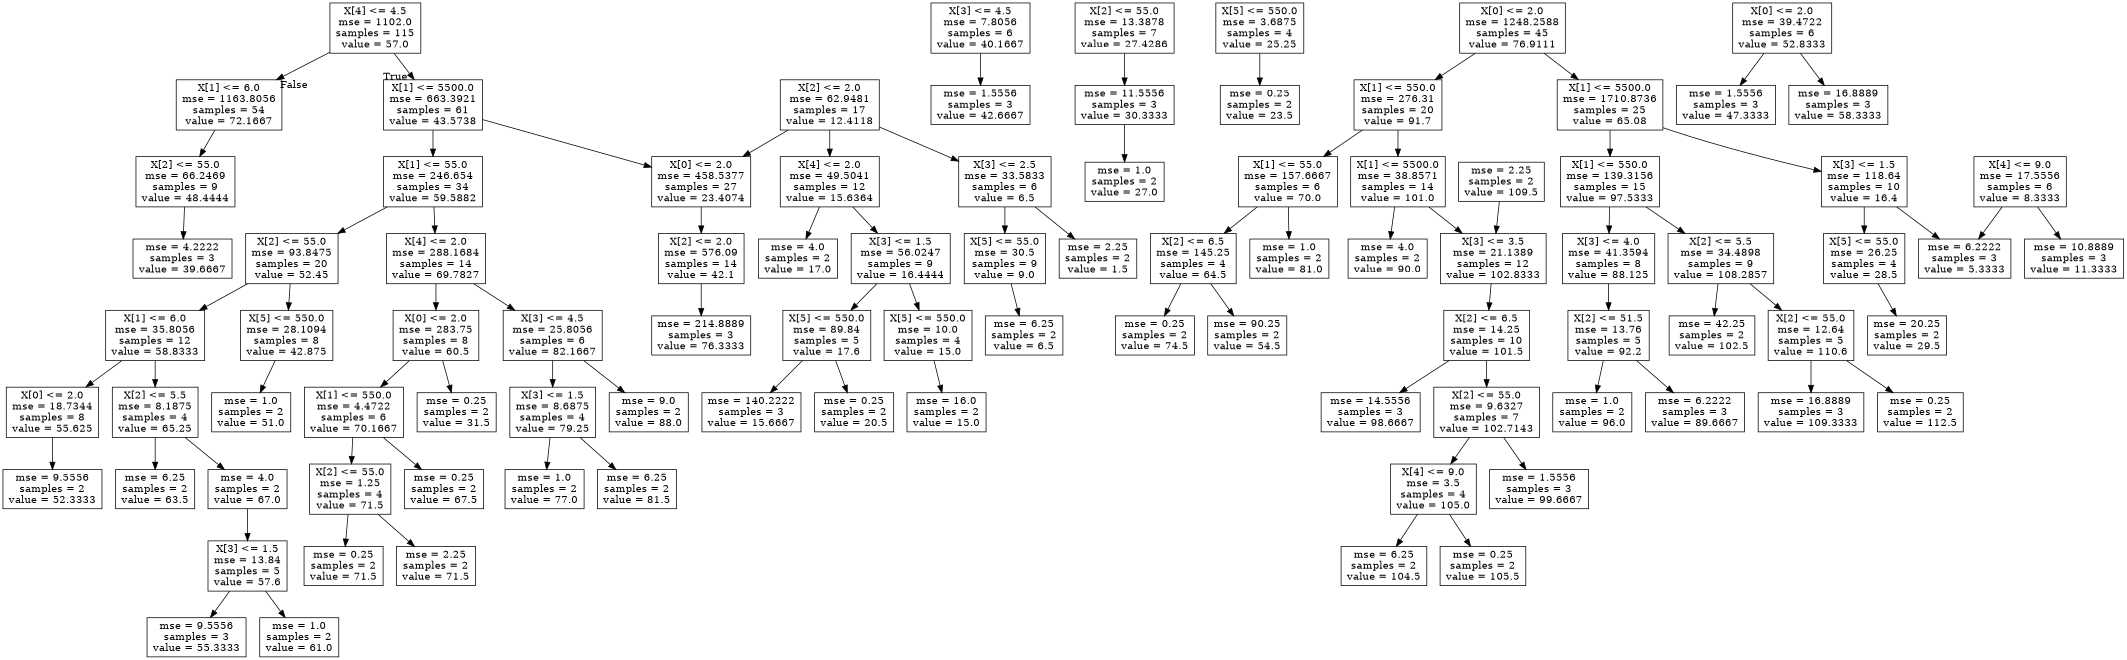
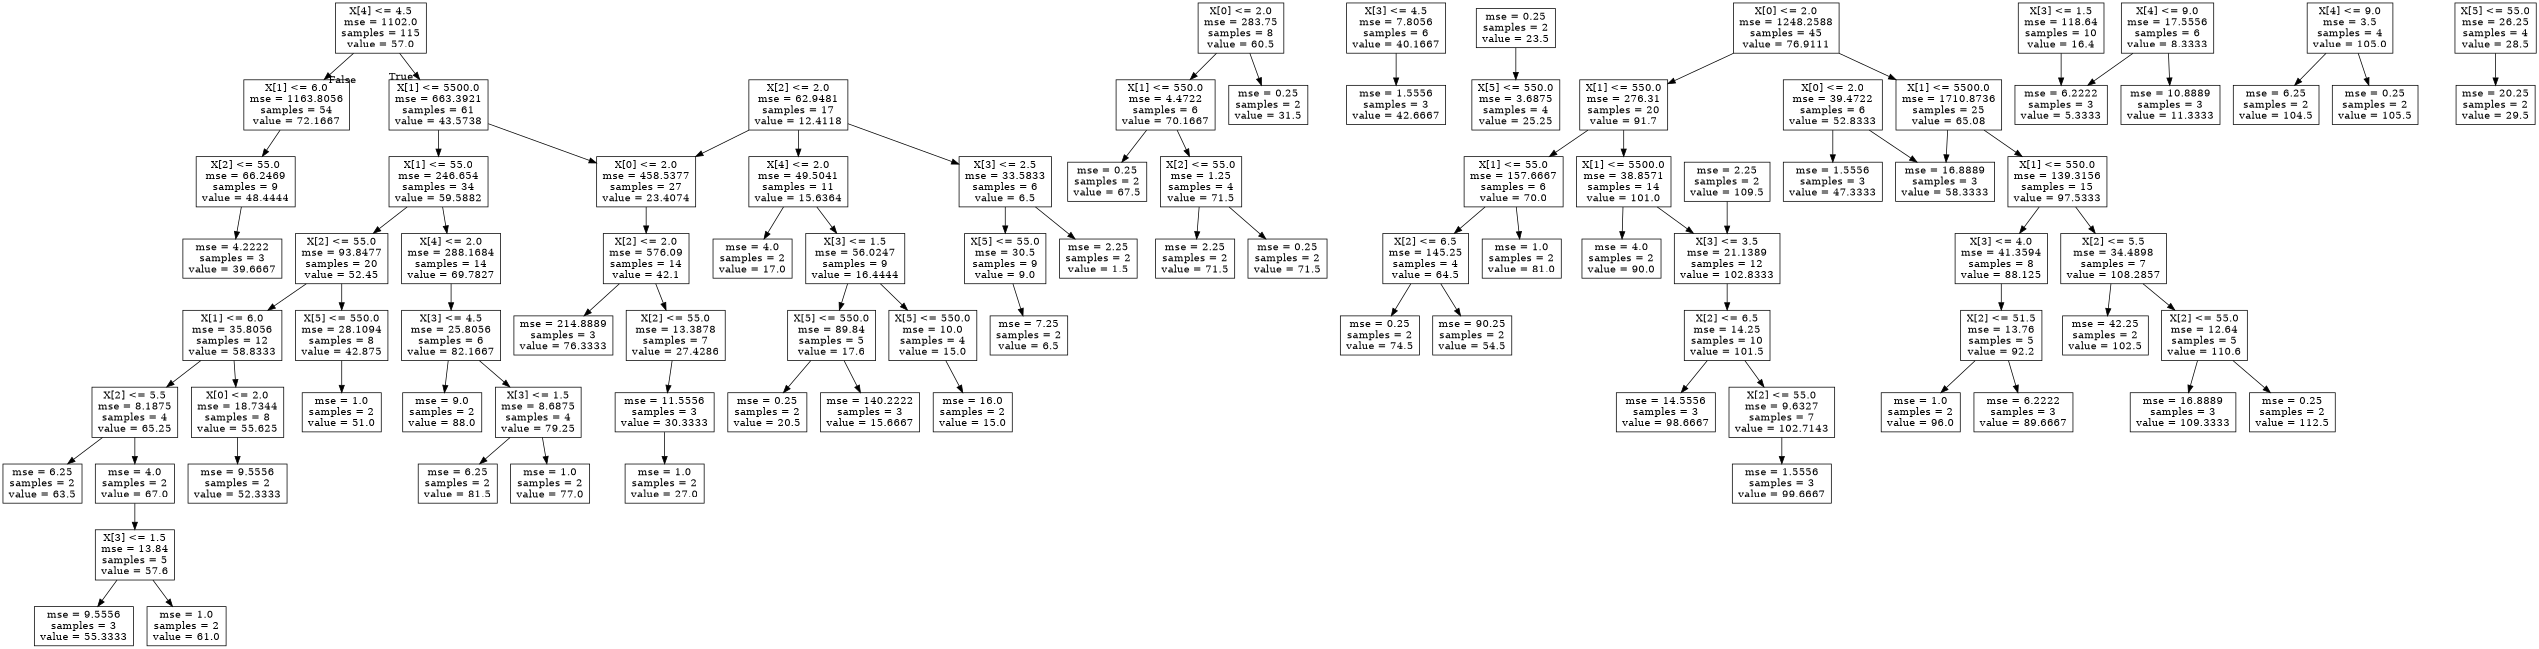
edge "X[5] <= 550.0 mse = 3.6875 samples = 4 value = 25.25" -> "mse = 0.25 samples = 2 value = 23.5": reversed
edge "X[1] <= 5500.0 mse = 1710.8736 samples = 25 value = 65.08" -> "X[3] <= 1.5 mse = 118.64 samples = 10 value = 16.4": now "X[1] <= 5500.0 mse = 1710.8736 samples = 25 value = 65.08" -> "mse = 16.8889 samples = 3 value = 58.3333"
node "X[4] <= 2.0 mse = 49.5041 samples = 12 value = 15.6364": label "X[4] <= 2.0 mse = 49.5041 samples = 12 value = 15.6364" -> "X[4] <= 2.0 mse = 49.5041 samples = 11 value = 15.6364"
edge "X[3] <= 1.5 mse = 118.64 samples = 10 value = 16.4" -> "X[5] <= 55.0 mse = 26.25 samples = 4 value = 28.5": removed
node "X[2] <= 55.0 mse = 93.8475 samples = 20 value = 52.45": label "X[2] <= 55.0 mse = 93.8475 samples = 20 value = 52.45" -> "X[2] <= 55.0 mse = 93.8477 samples = 20 value = 52.45"
node "X[2] <= 5.5 mse = 34.4898 samples = 9 value = 108.2857": label "X[2] <= 5.5 mse = 34.4898 samples = 9 value = 108.2857" -> "X[2] <= 5.5 mse = 34.4898 samples = 7 value = 108.2857"
edge "X[4] <= 2.0 mse = 288.1684 samples = 14 value = 69.7827" -> "X[0] <= 2.0 mse = 283.75 samples = 8 value = 60.5": removed
edge "X[2] <= 2.0 mse = 576.09 samples = 14 value = 42.1" -> "X[2] <= 55.0 mse = 13.3878 samples = 7 value = 27.4286": added
node "mse = 6.25 samples = 2 value = 6.5": label "mse = 6.25 samples = 2 value = 6.5" -> "mse = 7.25 samples = 2 value = 6.5"
edge "X[2] <= 55.0 mse = 9.6327 samples = 7 value = 102.7143" -> "X[4] <= 9.0 mse = 3.5 samples = 4 value = 105.0": removed
